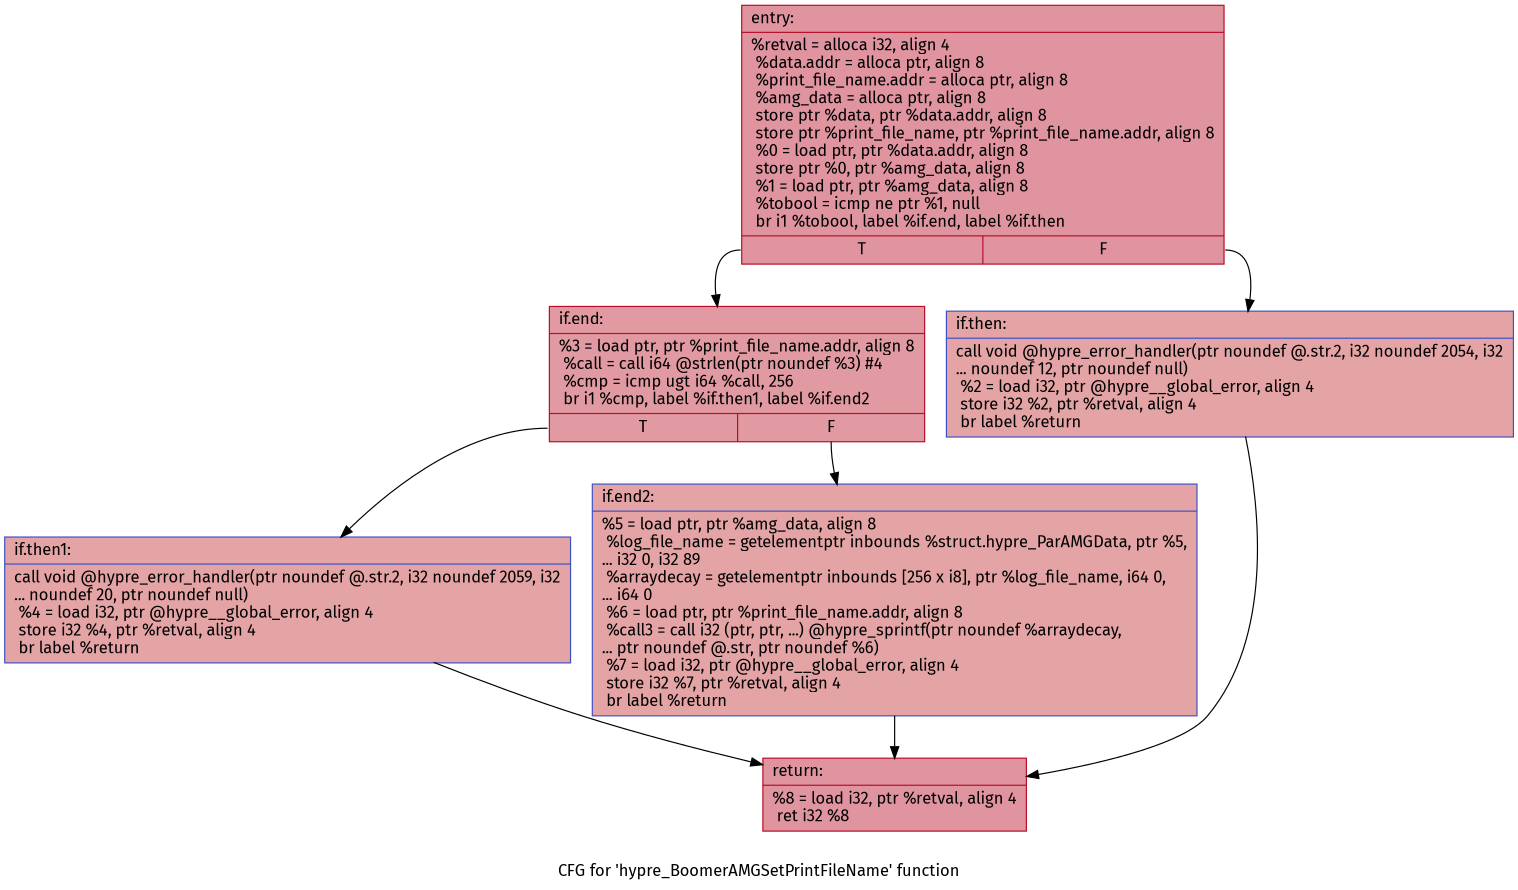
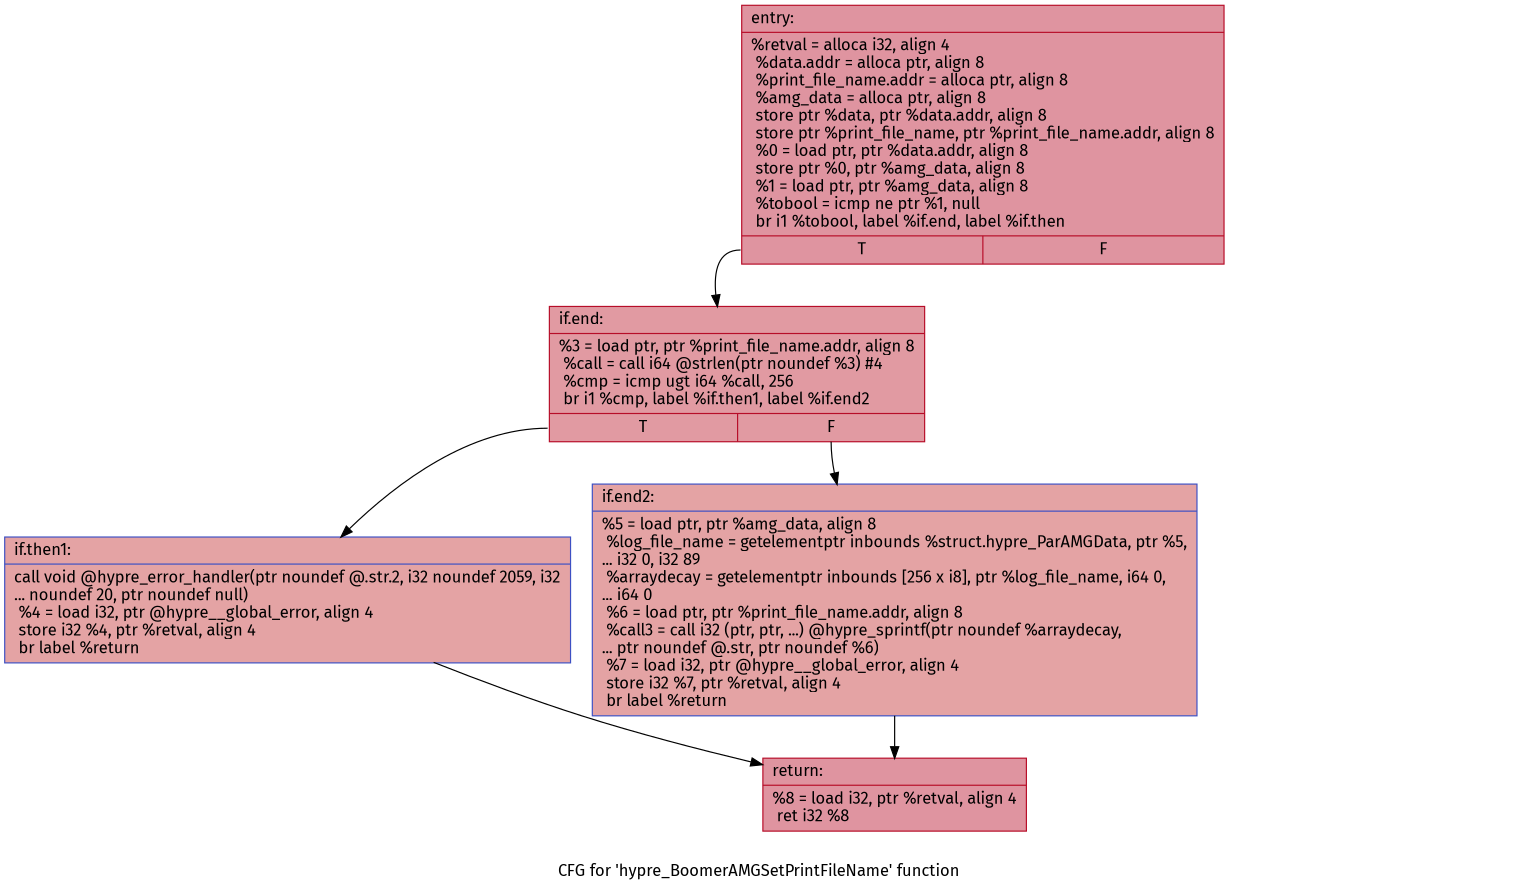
node "if.then:": removed
